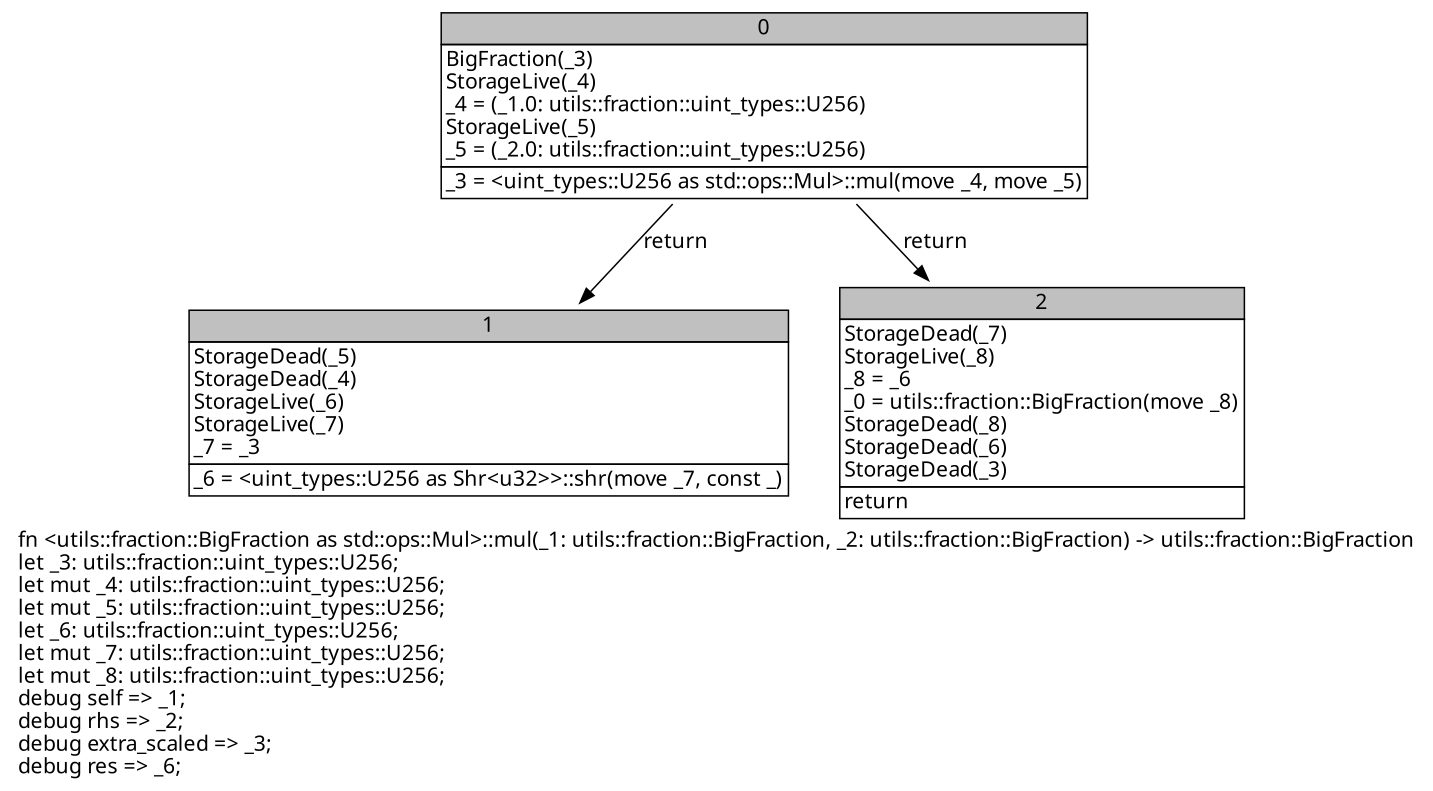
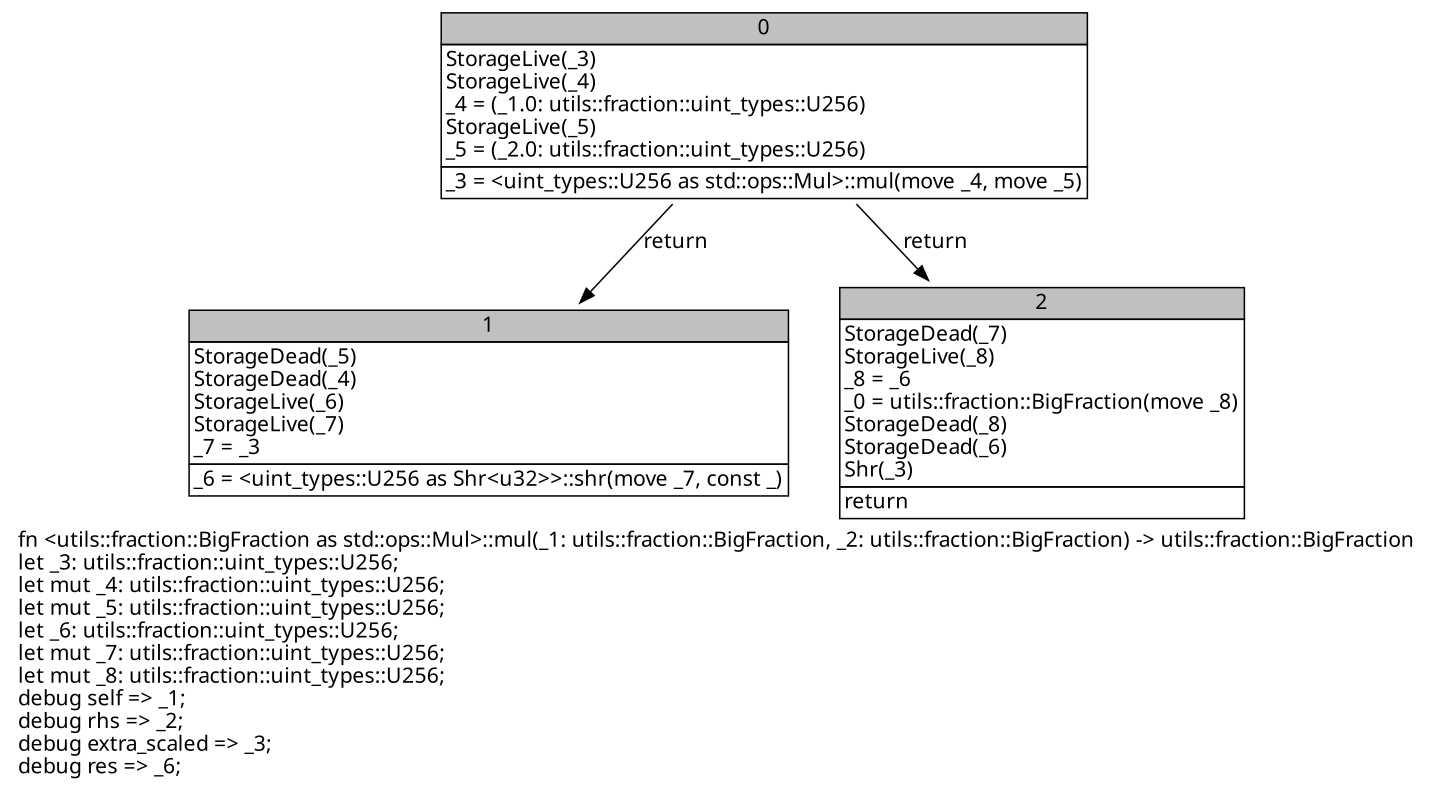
node "0": text "BigFraction(_3)" -> "StorageLive(_3)"
node "2": text "StorageDead(_3)" -> "Shr(_3)"
